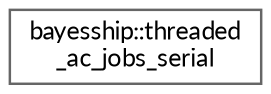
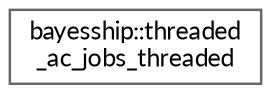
node "bayesship::threaded _ac_jobs_serial": label "bayesship::threaded _ac_jobs_serial" -> "bayesship::threaded _ac_jobs_threaded"
